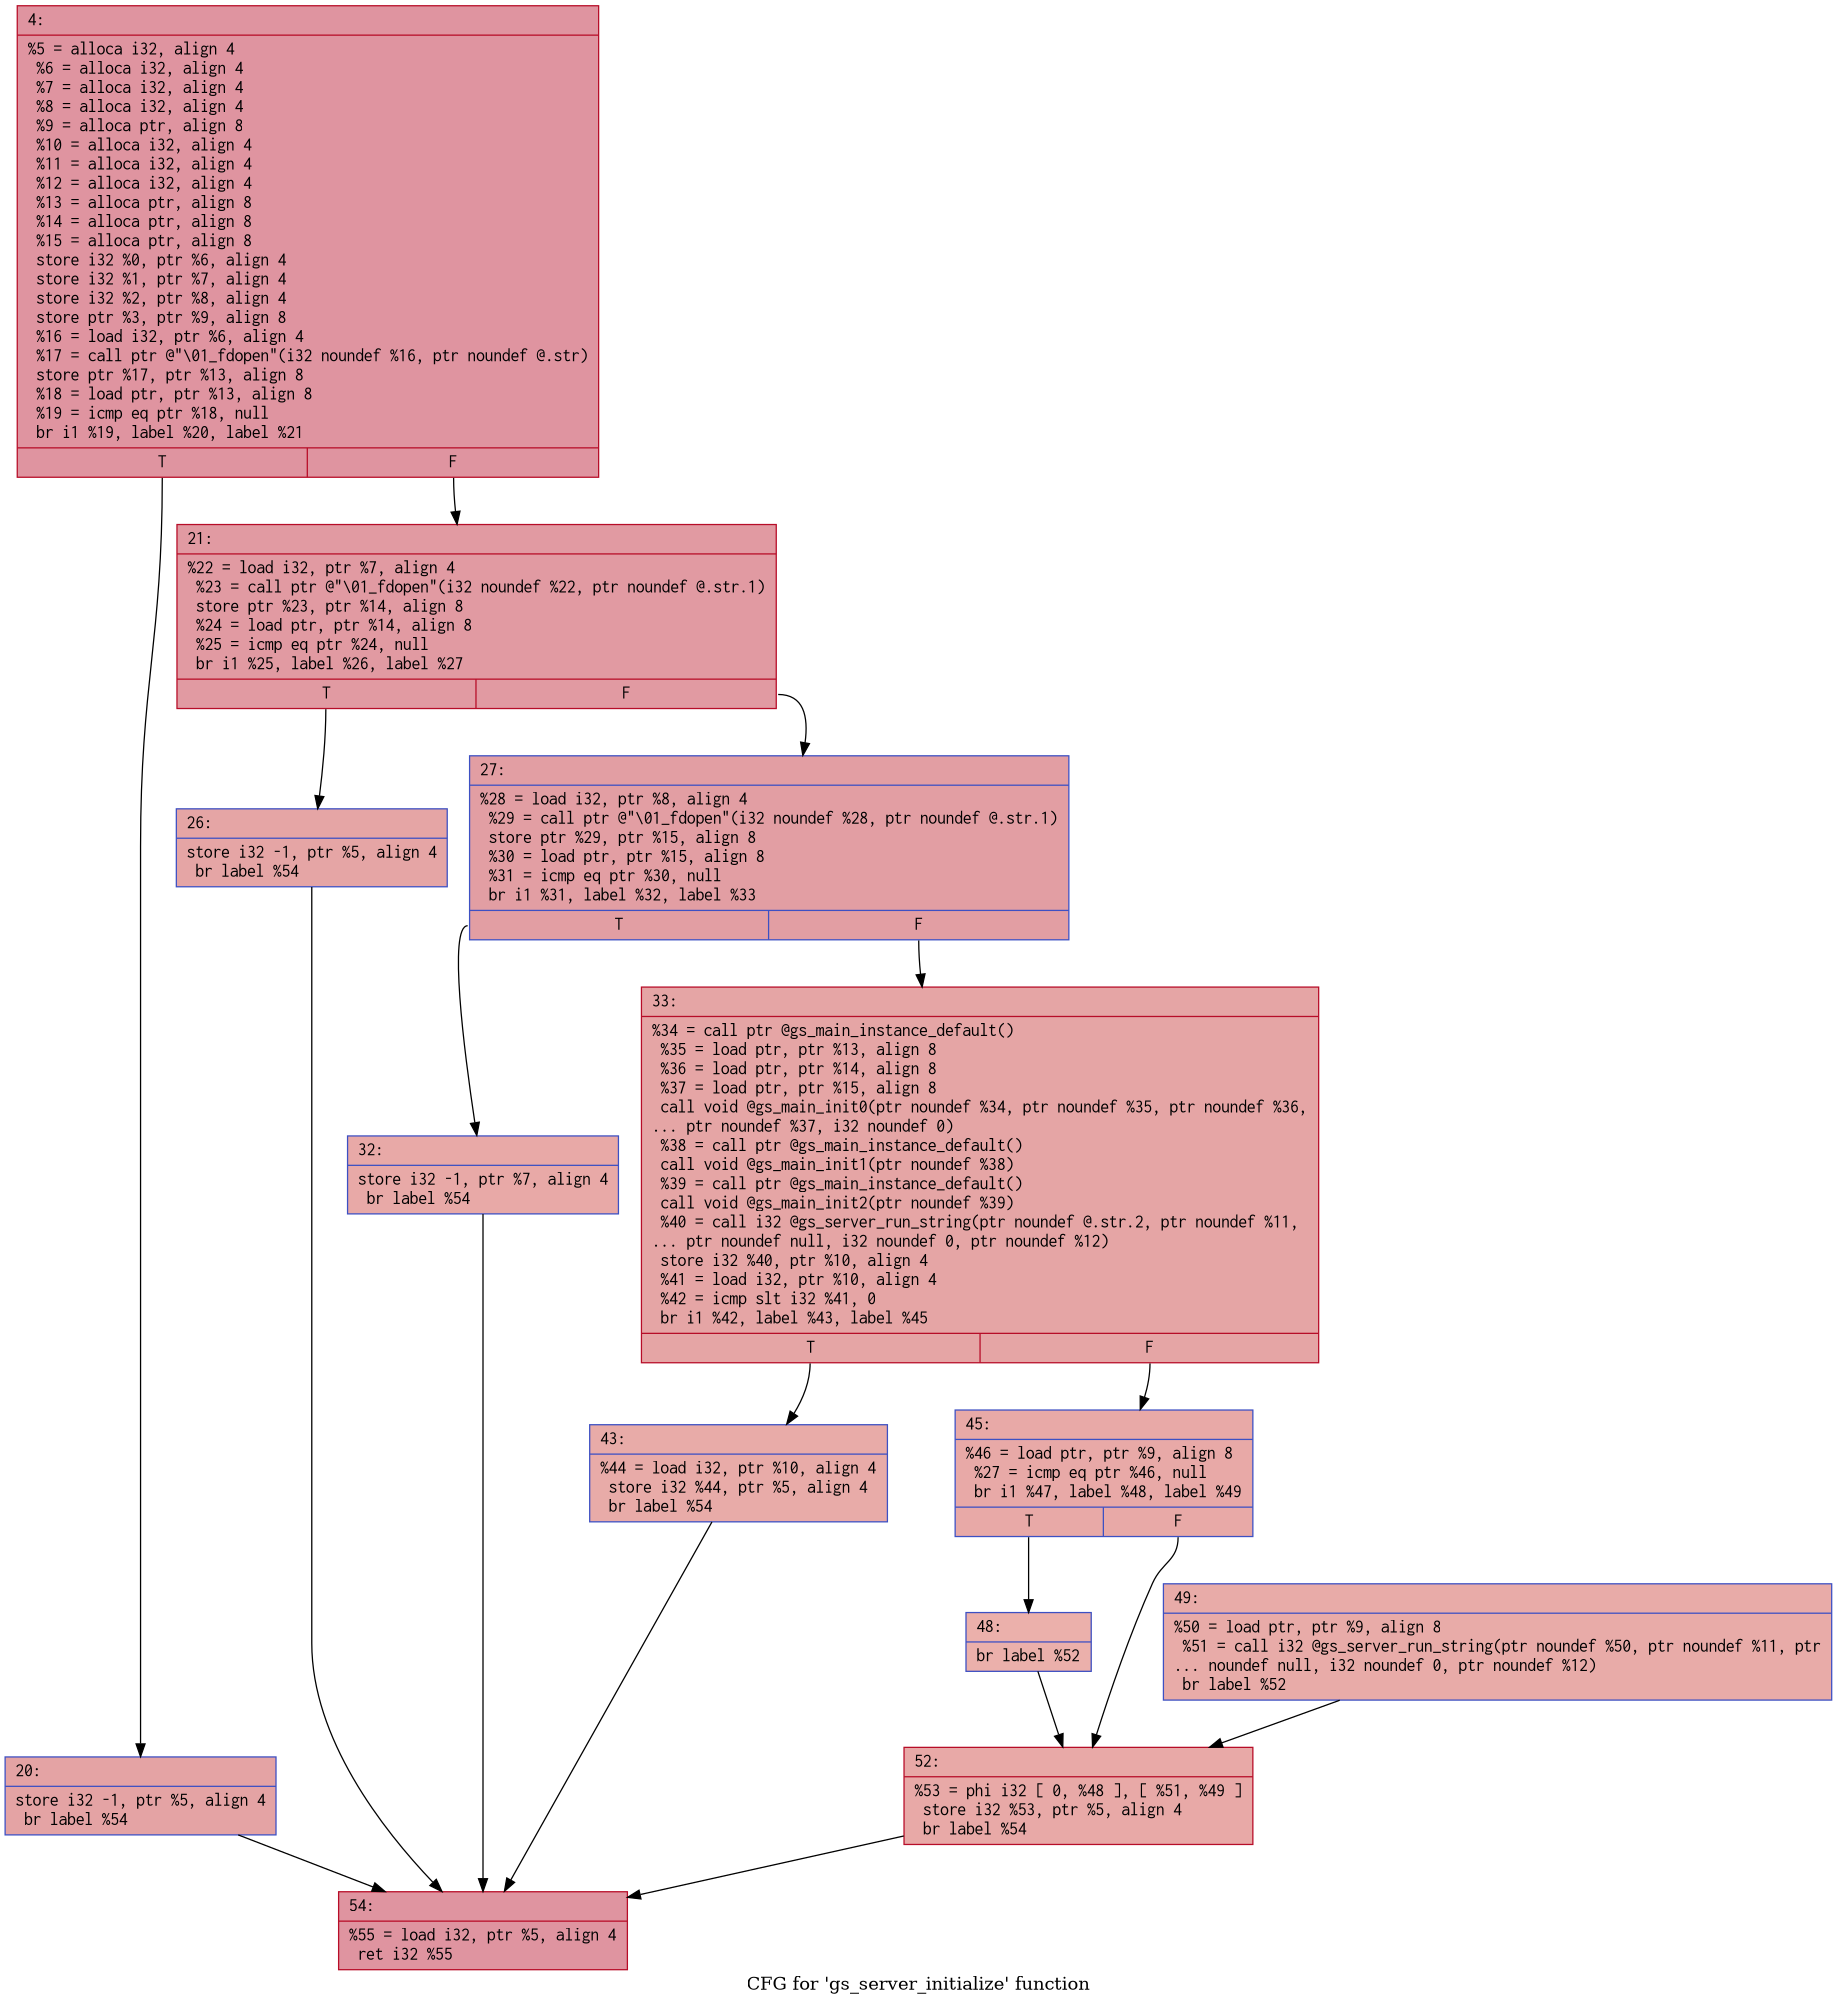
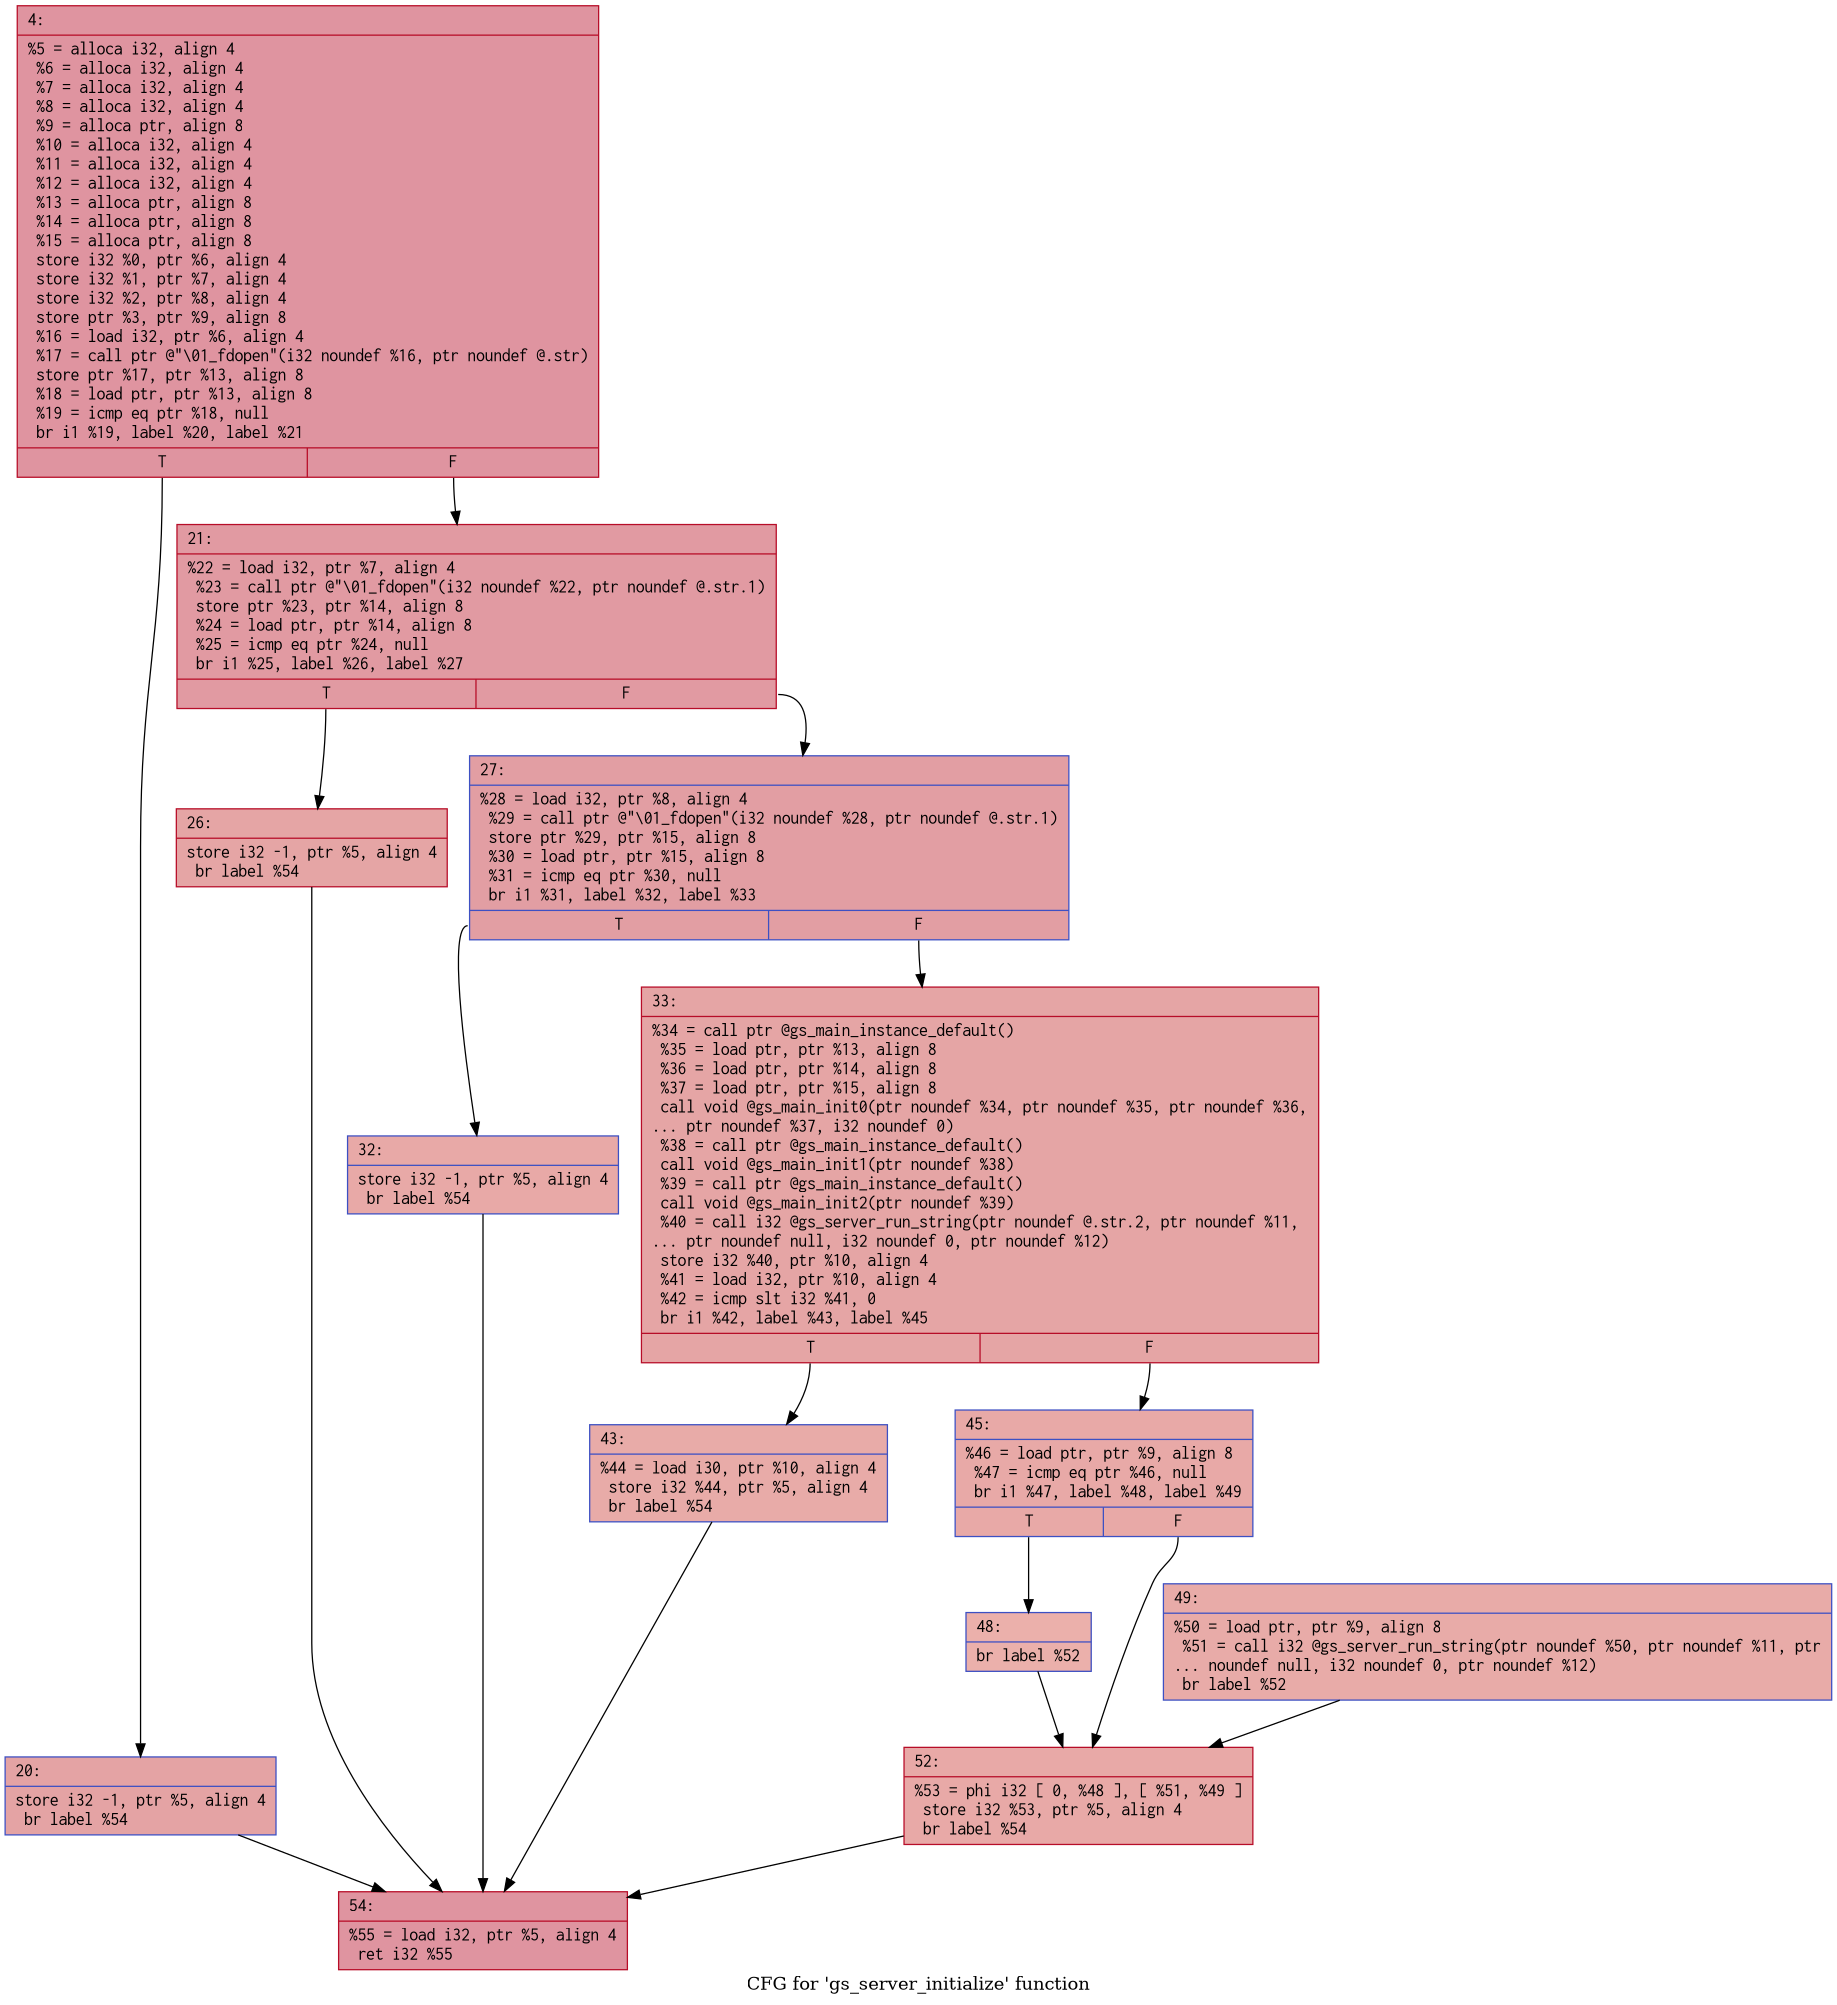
node "26:": color #3d50c3ff -> #b70d28ff
node "32:": text "store i32 -1, ptr %7, align 4" -> "store i32 -1, ptr %5, align 4"
node "43:": text "%44 = load i32, ptr %10, align 4" -> "%44 = load i30, ptr %10, align 4"
node "45:": text "%27 = icmp eq ptr %46, null" -> "%47 = icmp eq ptr %46, null"
